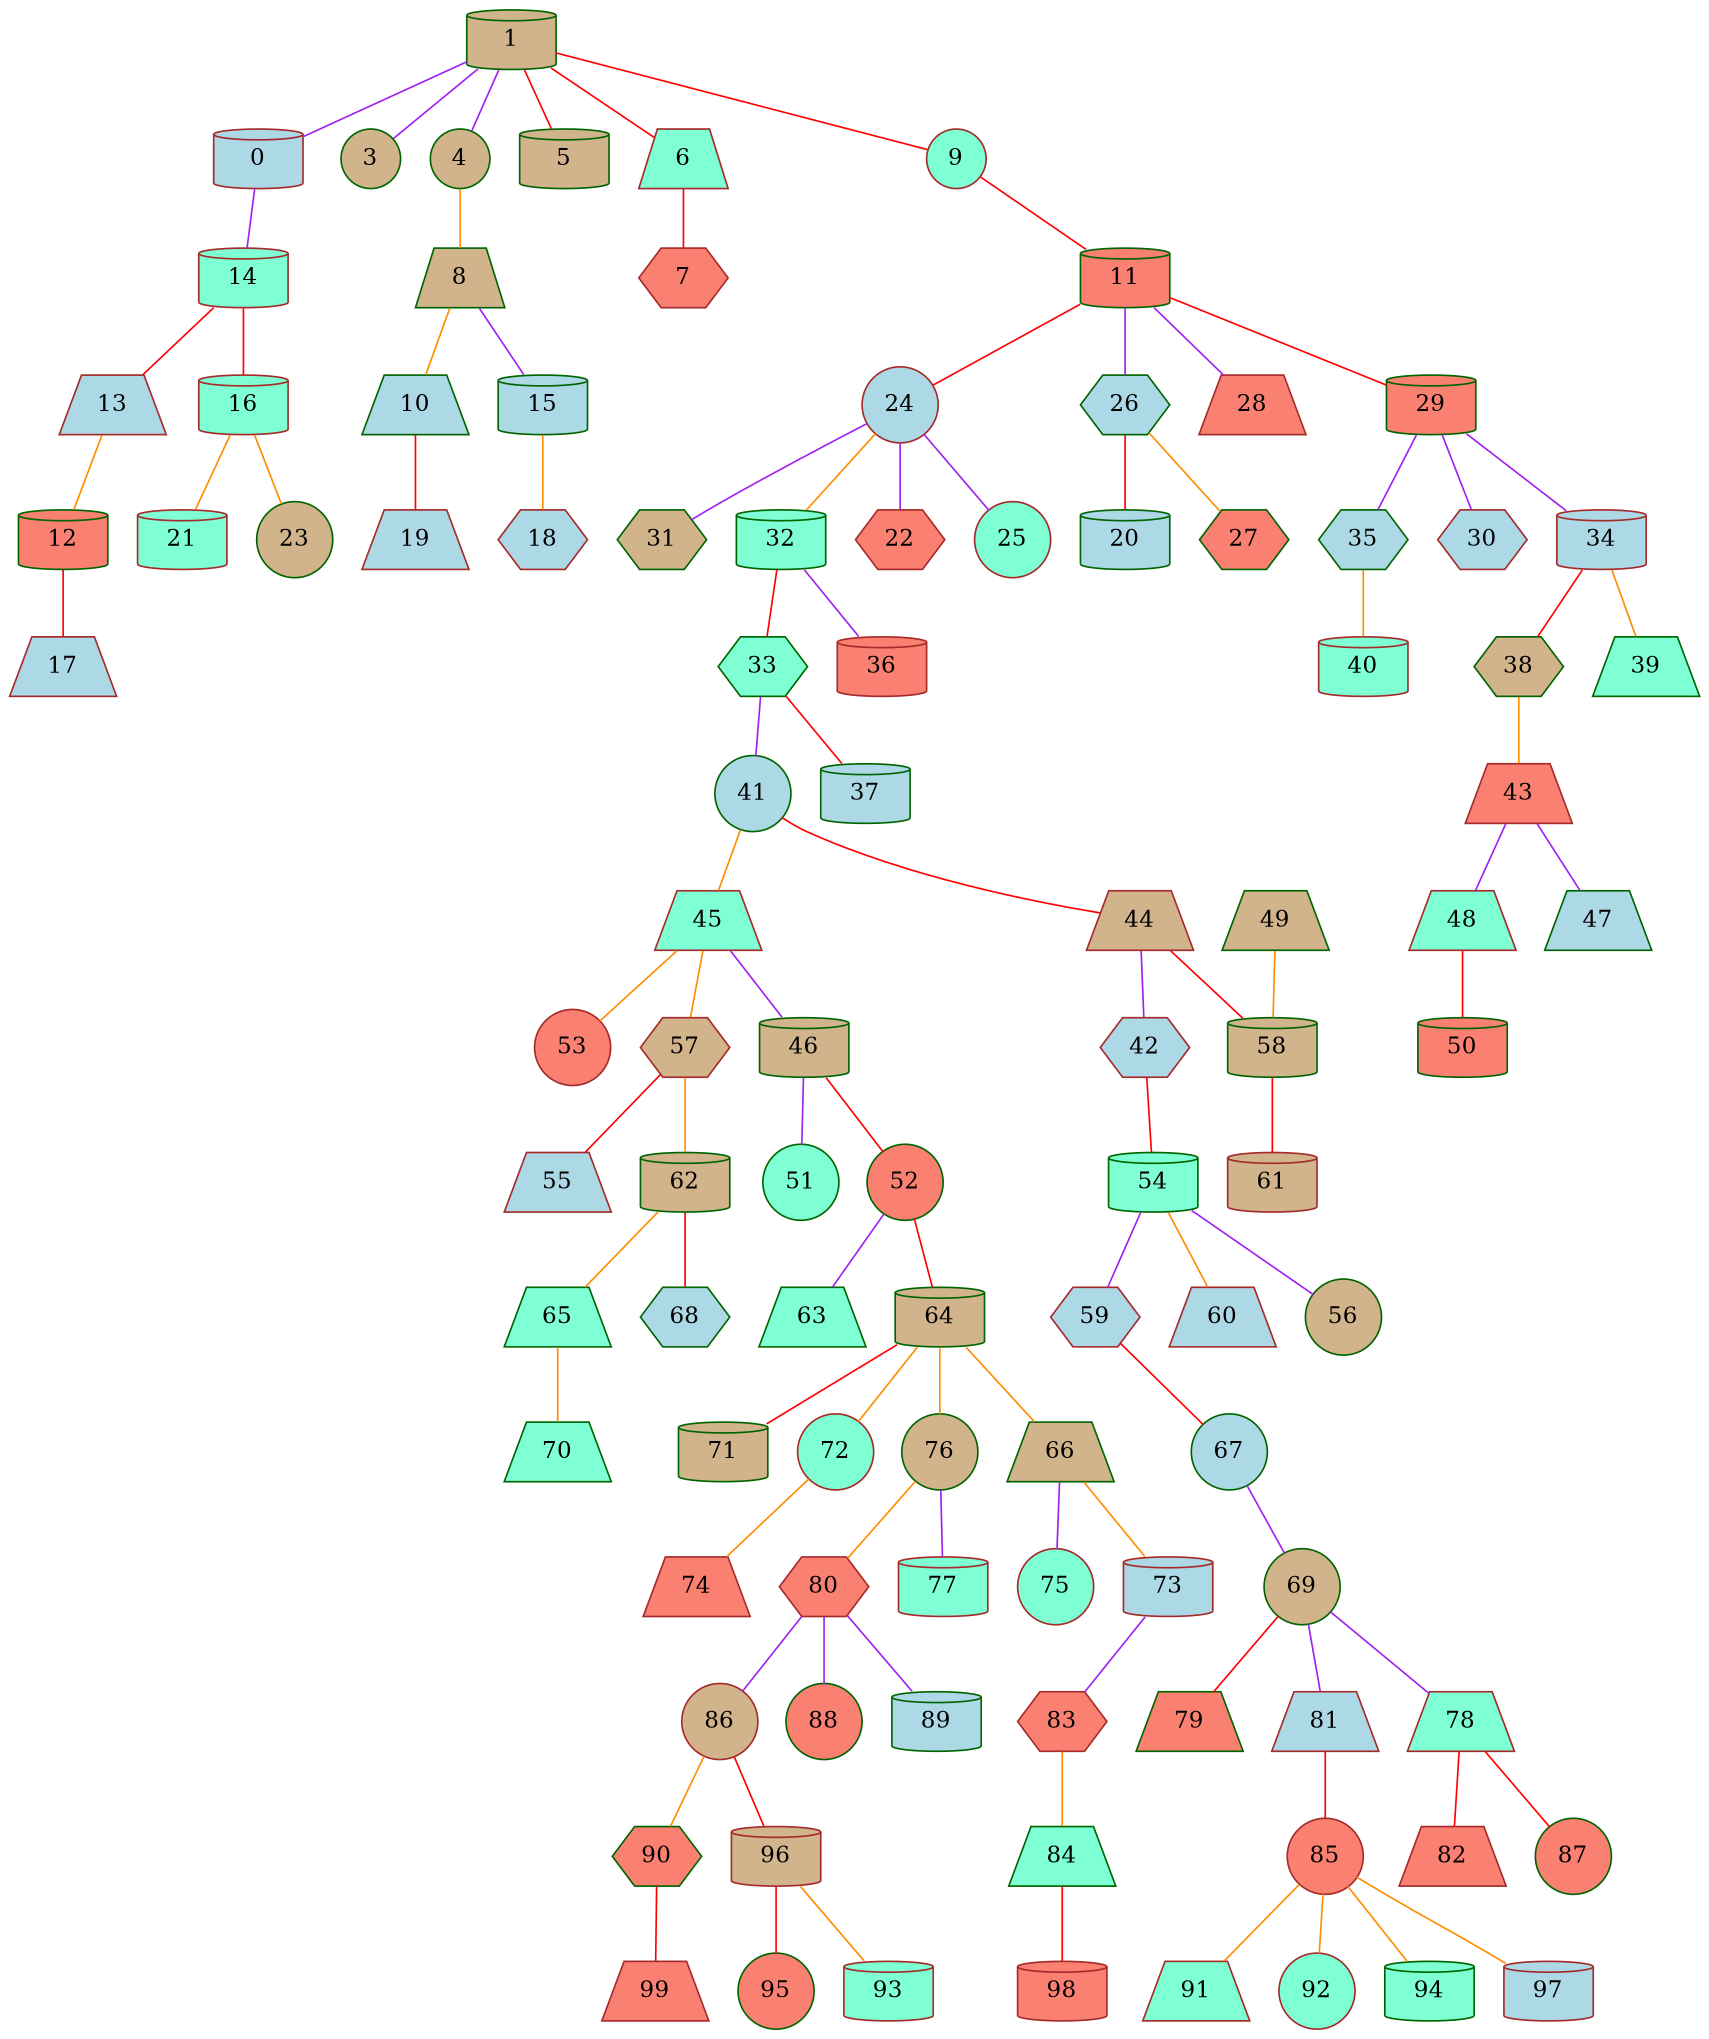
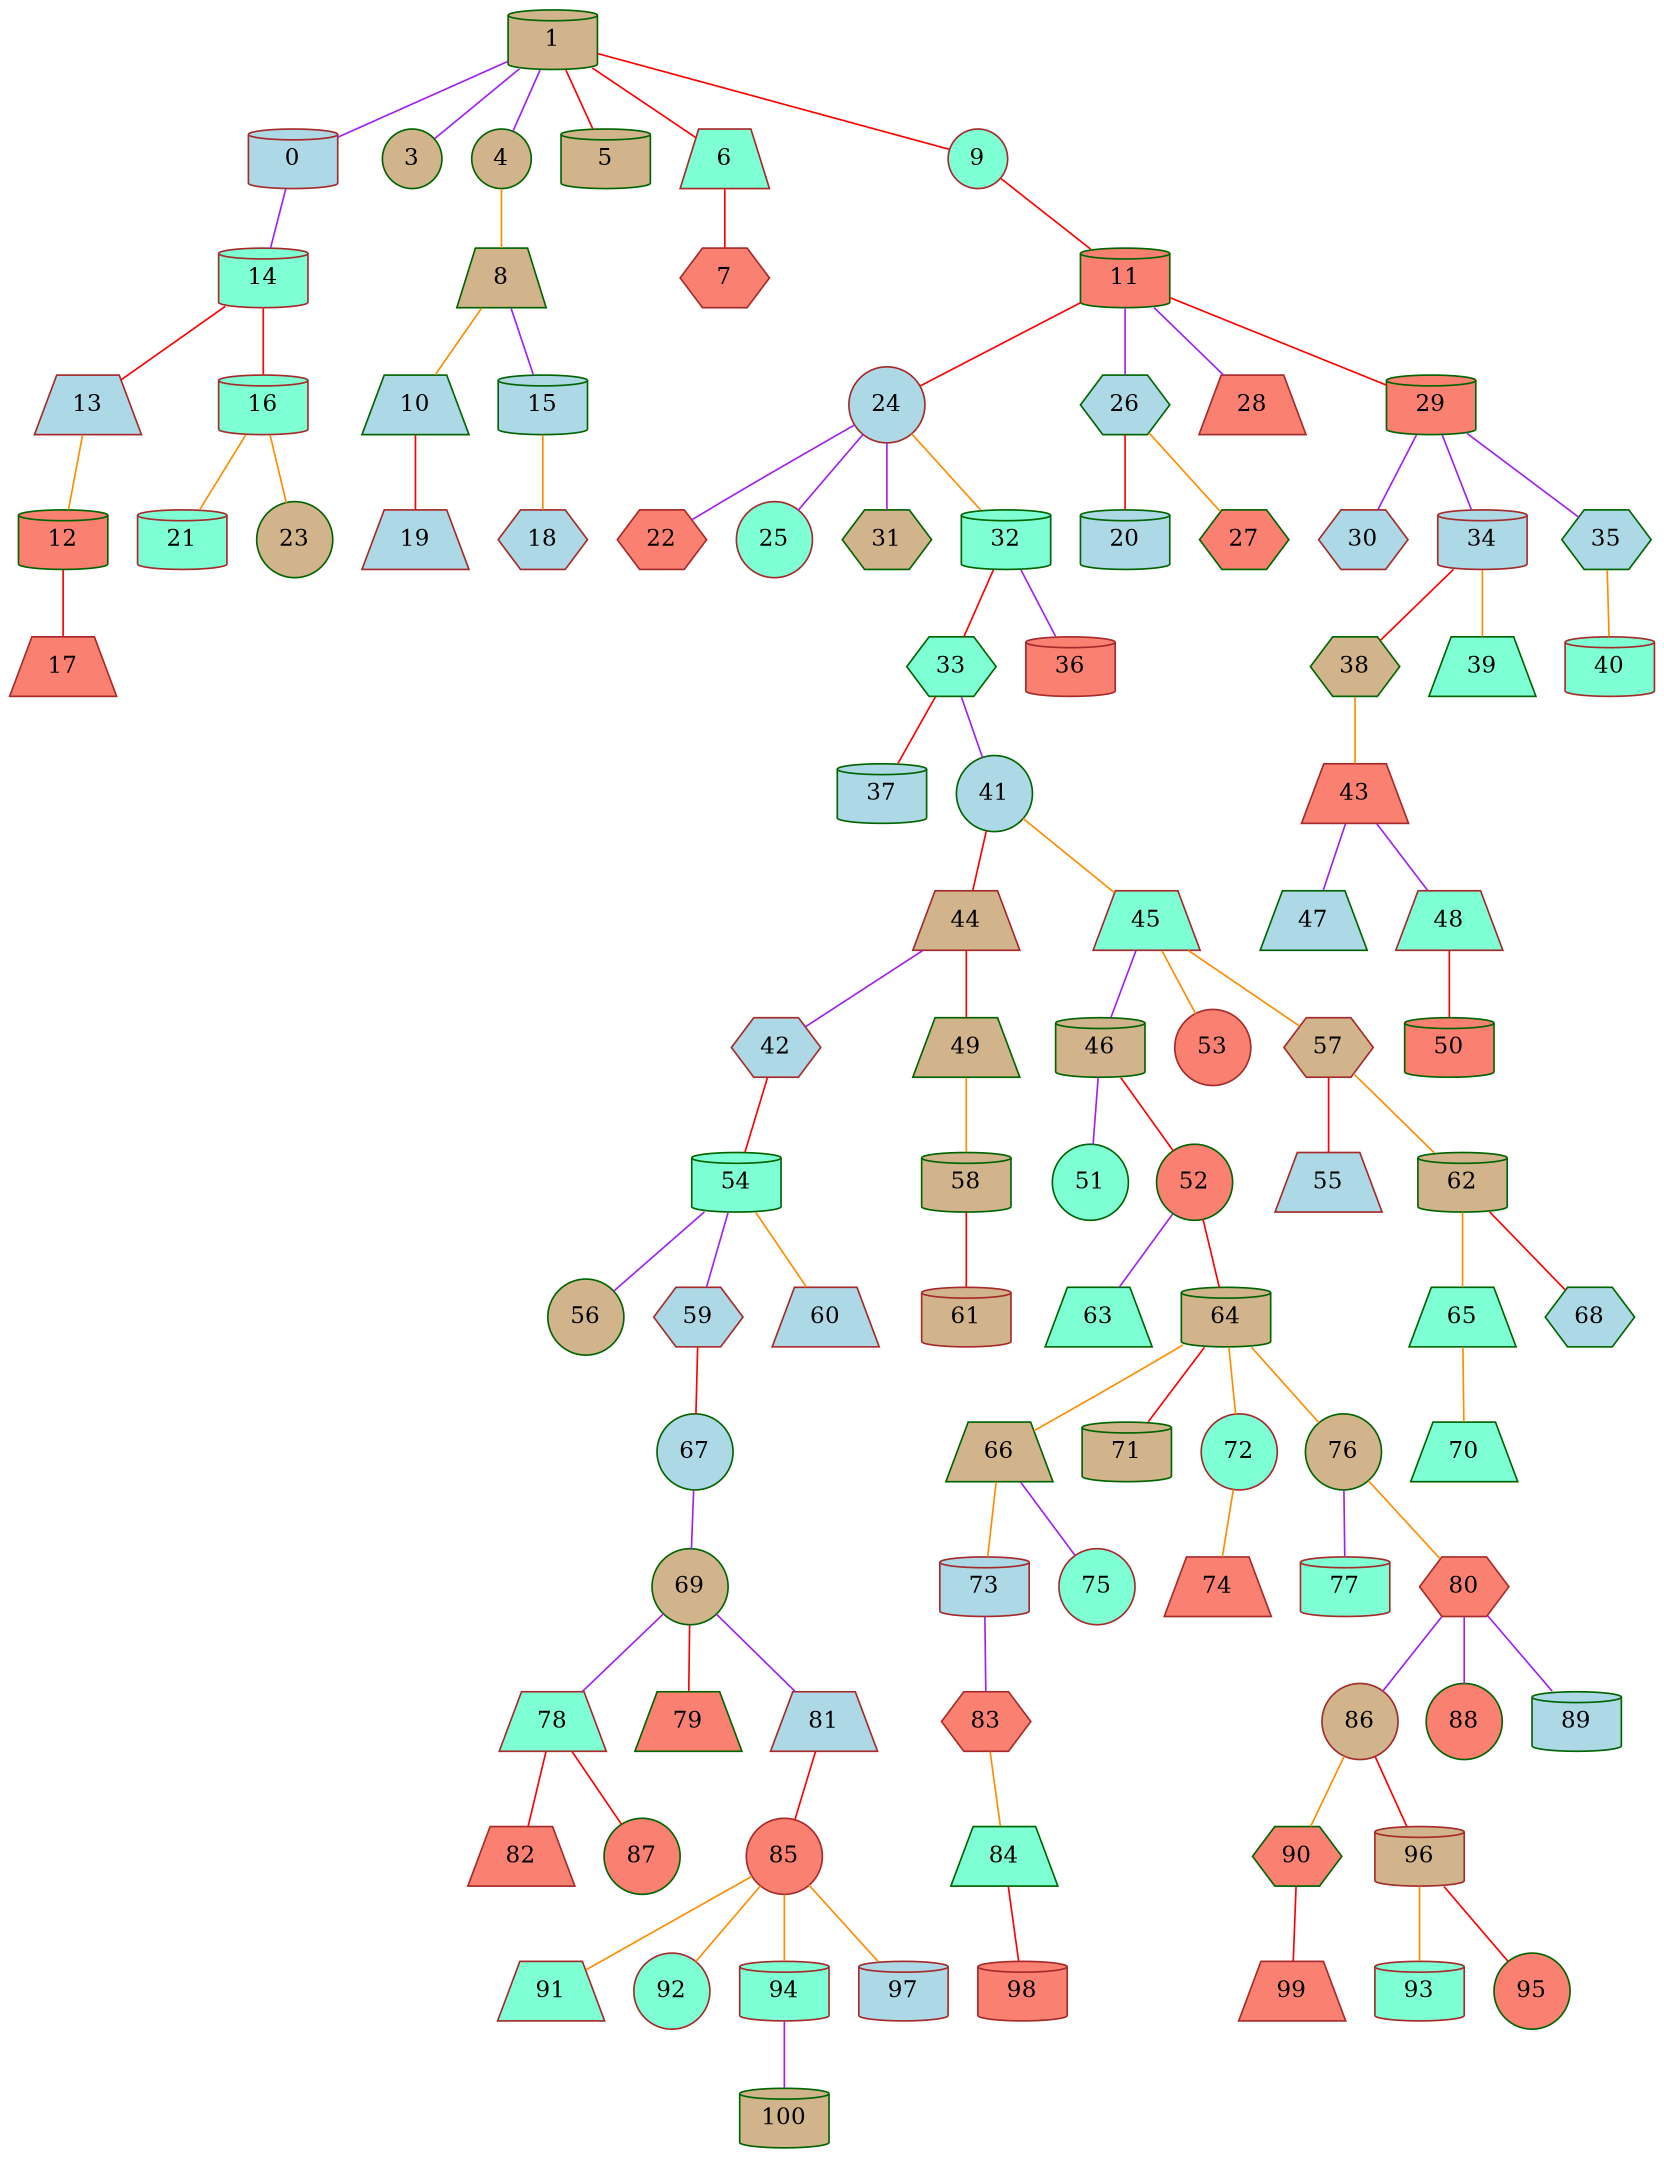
node "17": fillcolor lightblue -> salmon
edge "44" -- "58": now "44" -- "49"
node "94": color darkgreen -> brown
node "100": added
